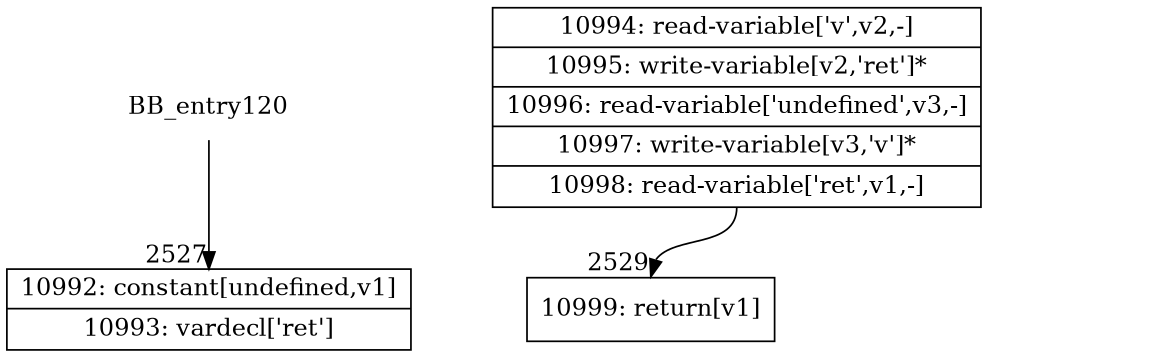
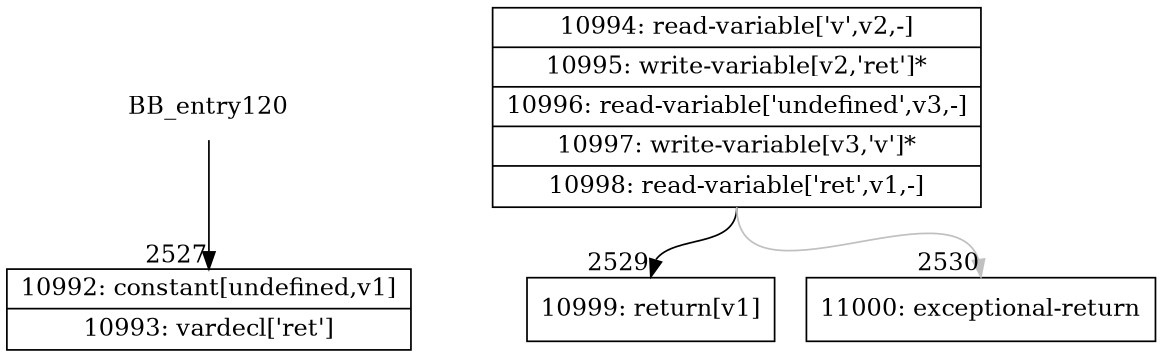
node "11000: exceptional-return": added
